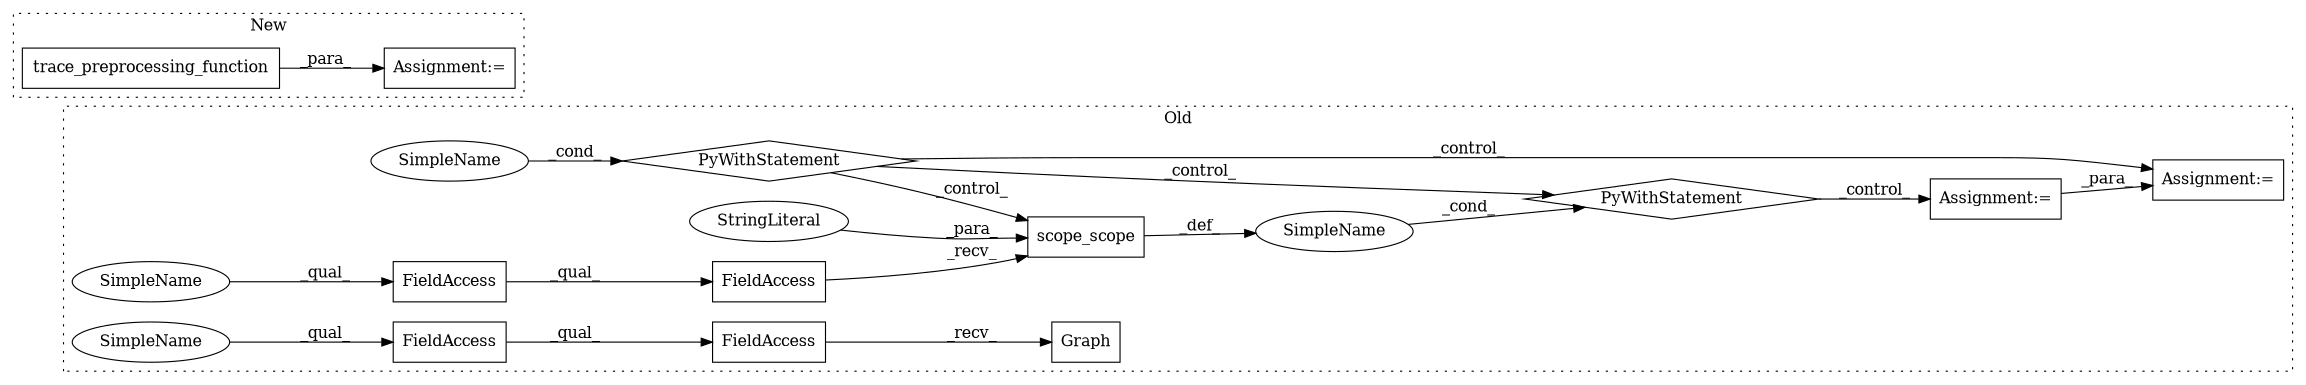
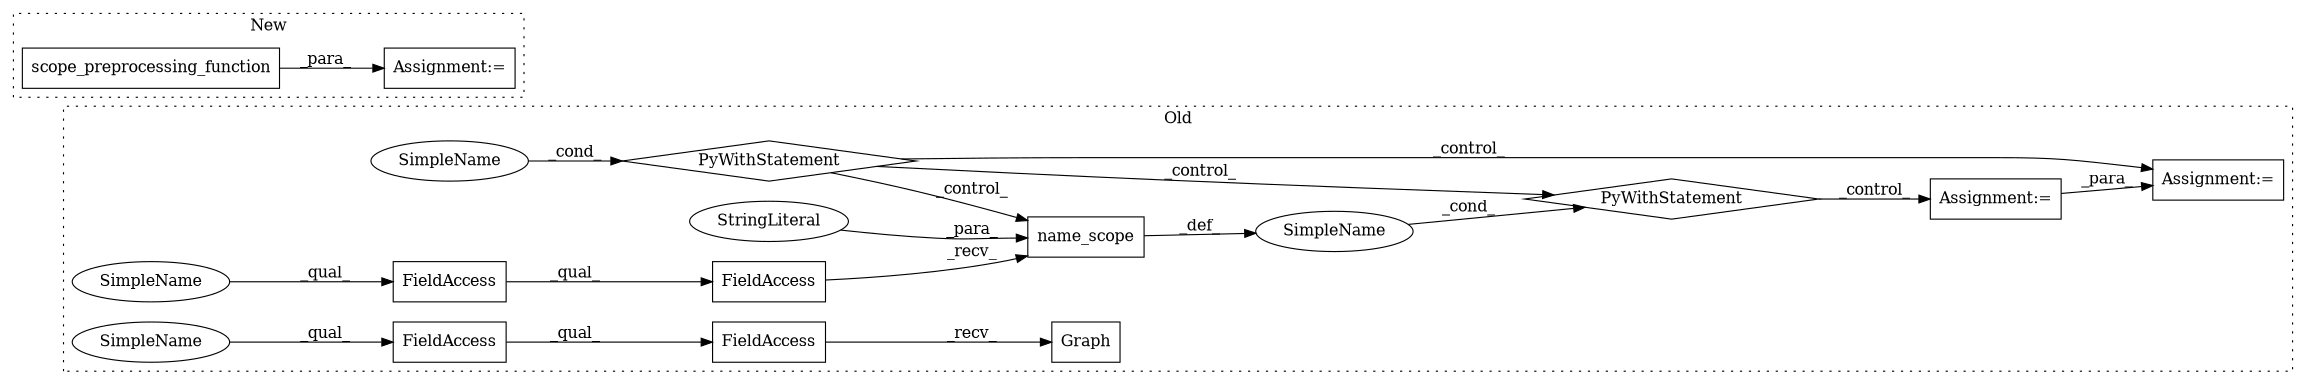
node "trace_preprocessing_function": label "trace_preprocessing_function" -> "scope_preprocessing_function"
node "scope_scope": label "scope_scope" -> "name_scope"
